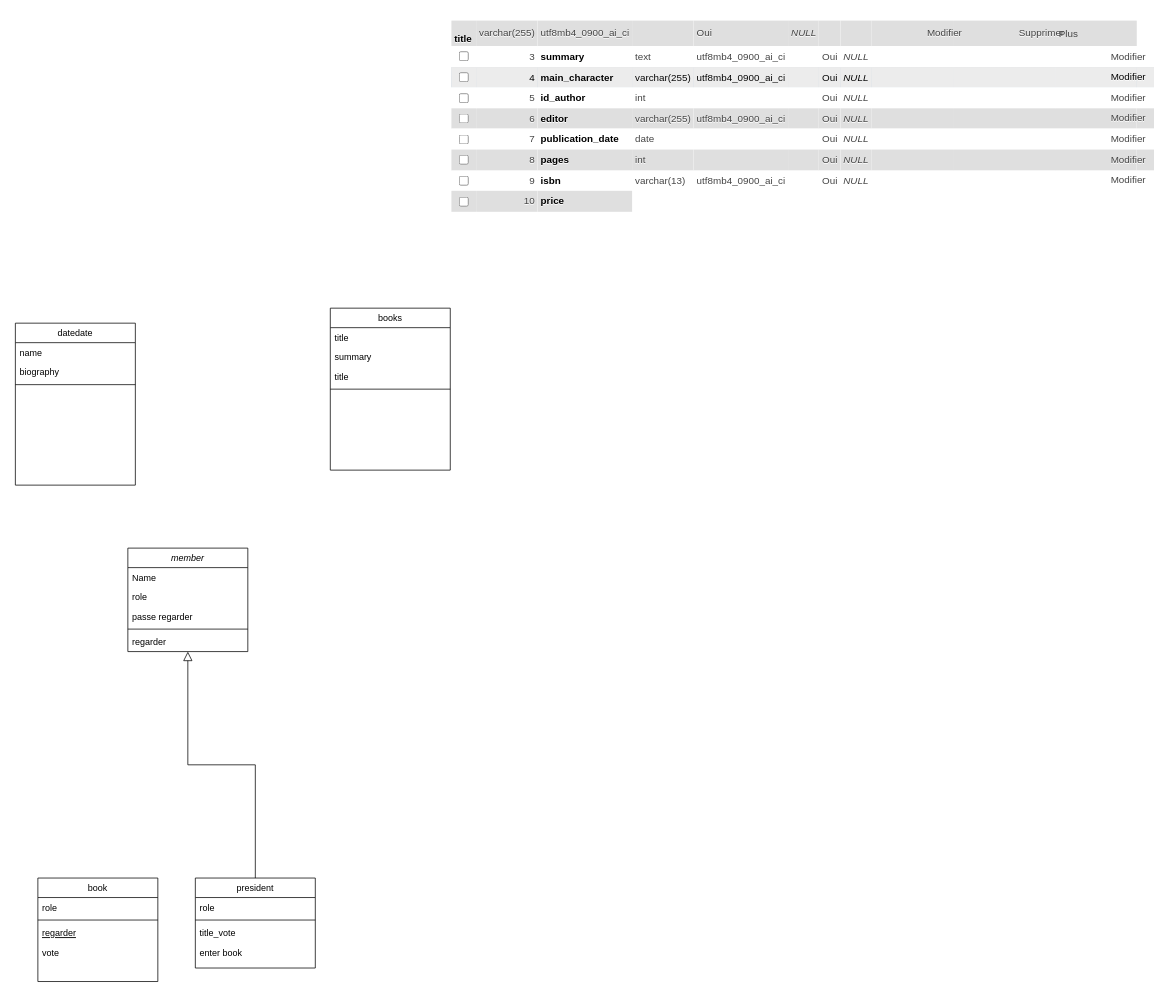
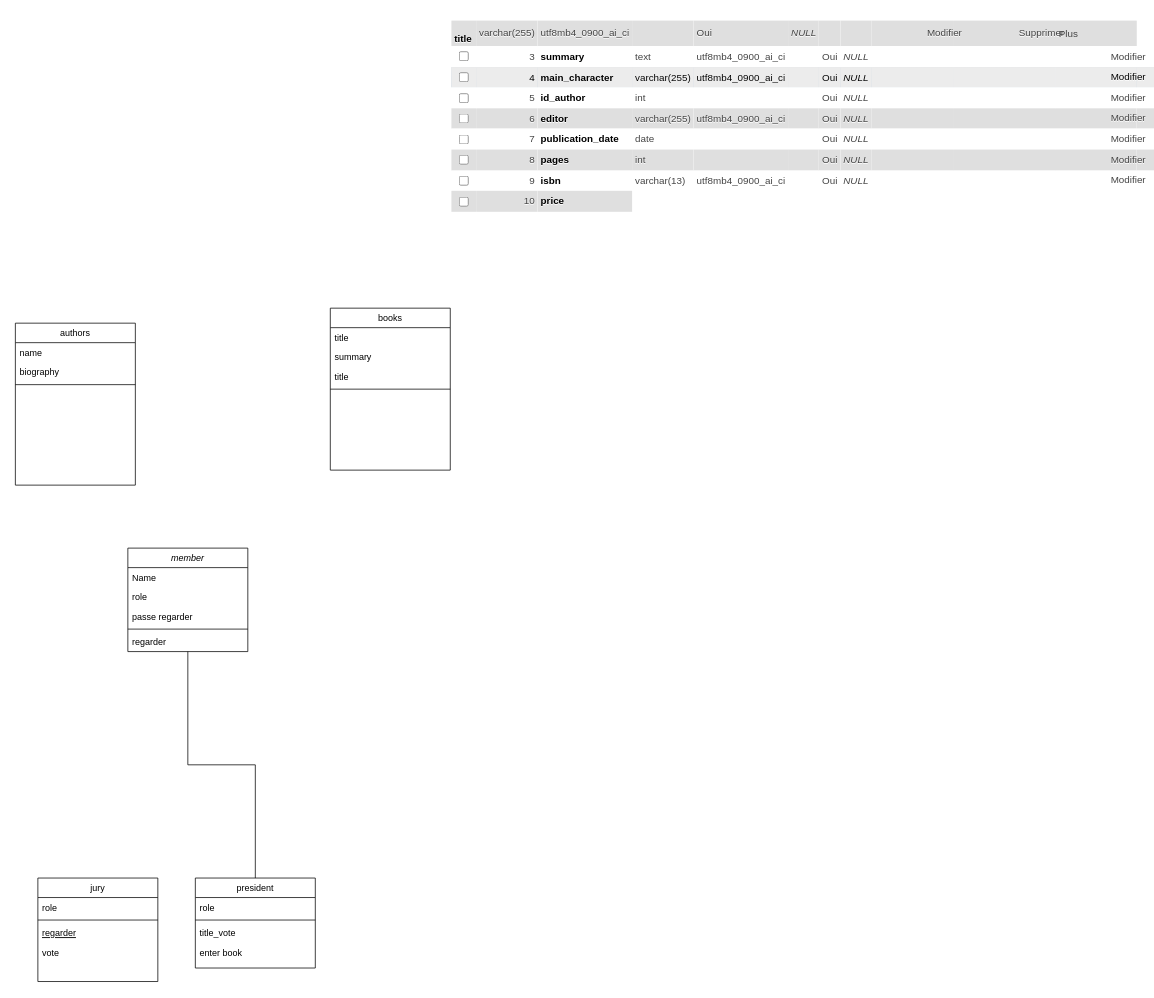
node "datedate": label "datedate" -> "authors"
edge "president" -> "member": arrowhead block -> none
node "book": label "book" -> "jury"
